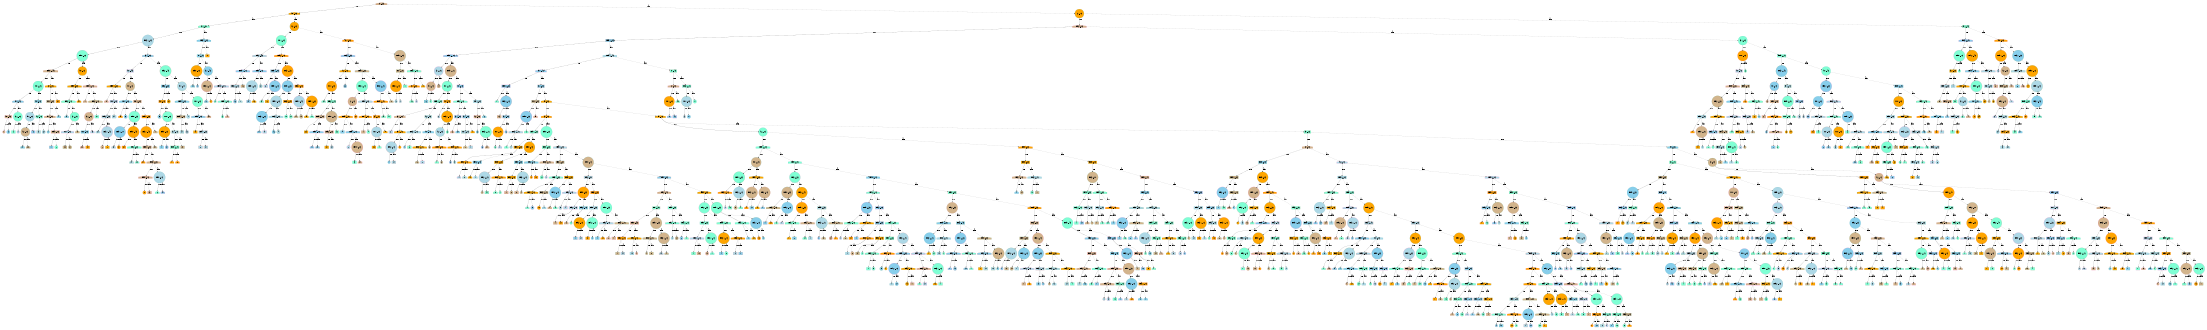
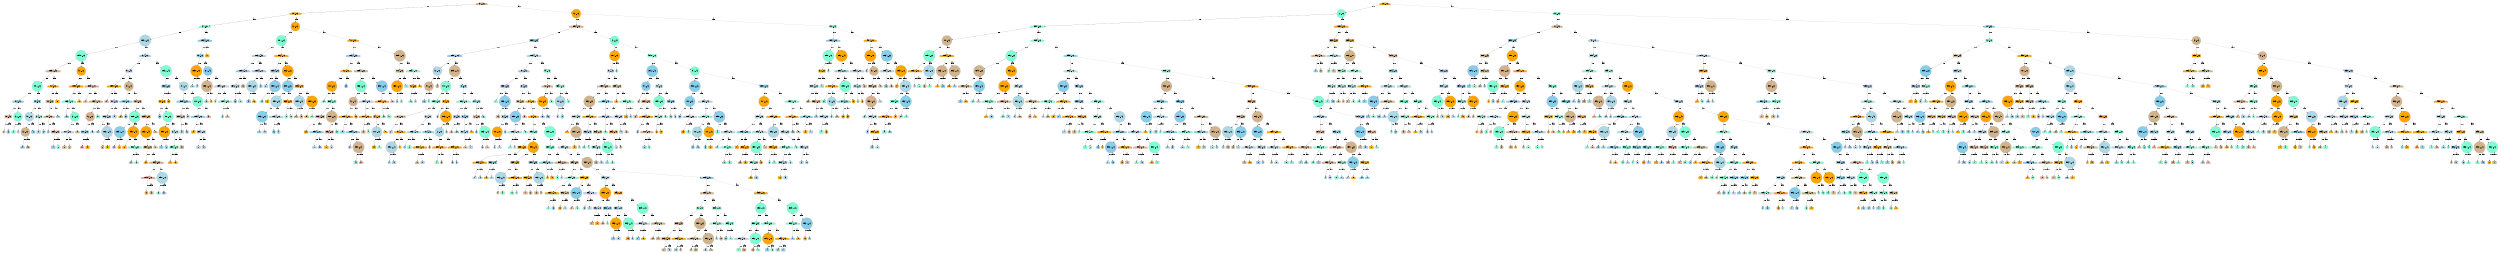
node "dy' <= 3.5": shape house -> box
edge "dx <= 0.5" -> "dx <= 1.5": removed, label "False"
edge "dx <= 2.5" -> "dx <= 3.5": label "True" -> "False"
